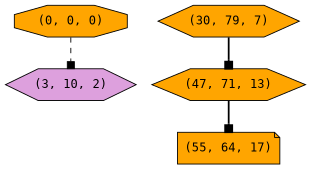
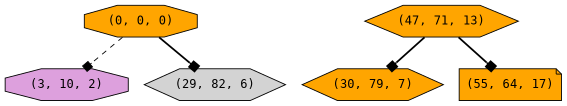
edge "(30, 79, 7)" -> "(47, 71, 13)": reversed
node "(3, 10, 2)": shape hexagon -> octagon
node "(29, 82, 6)": added
